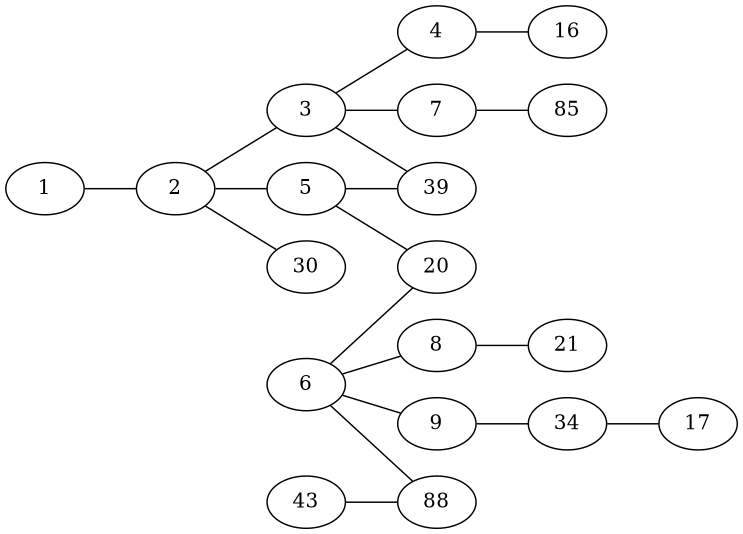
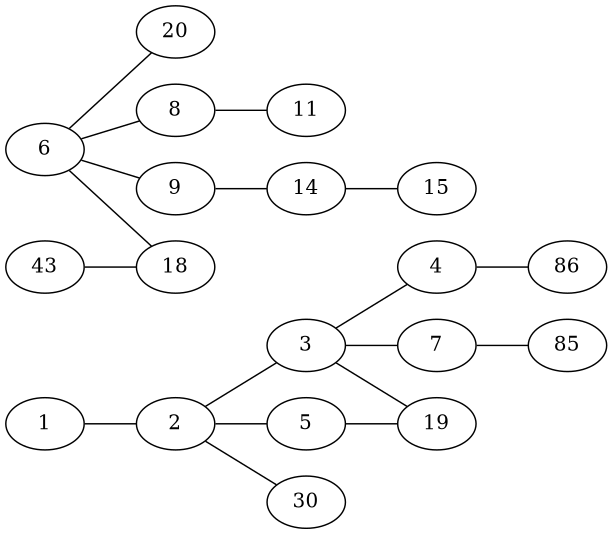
node "16": label "16" -> "86"
node "39": label "39" -> "19"
edge "5" -- "20": removed
node "21": label "21" -> "11"
node "34": label "34" -> "14"
node "17": label "17" -> "15"
node "88": label "88" -> "18"
